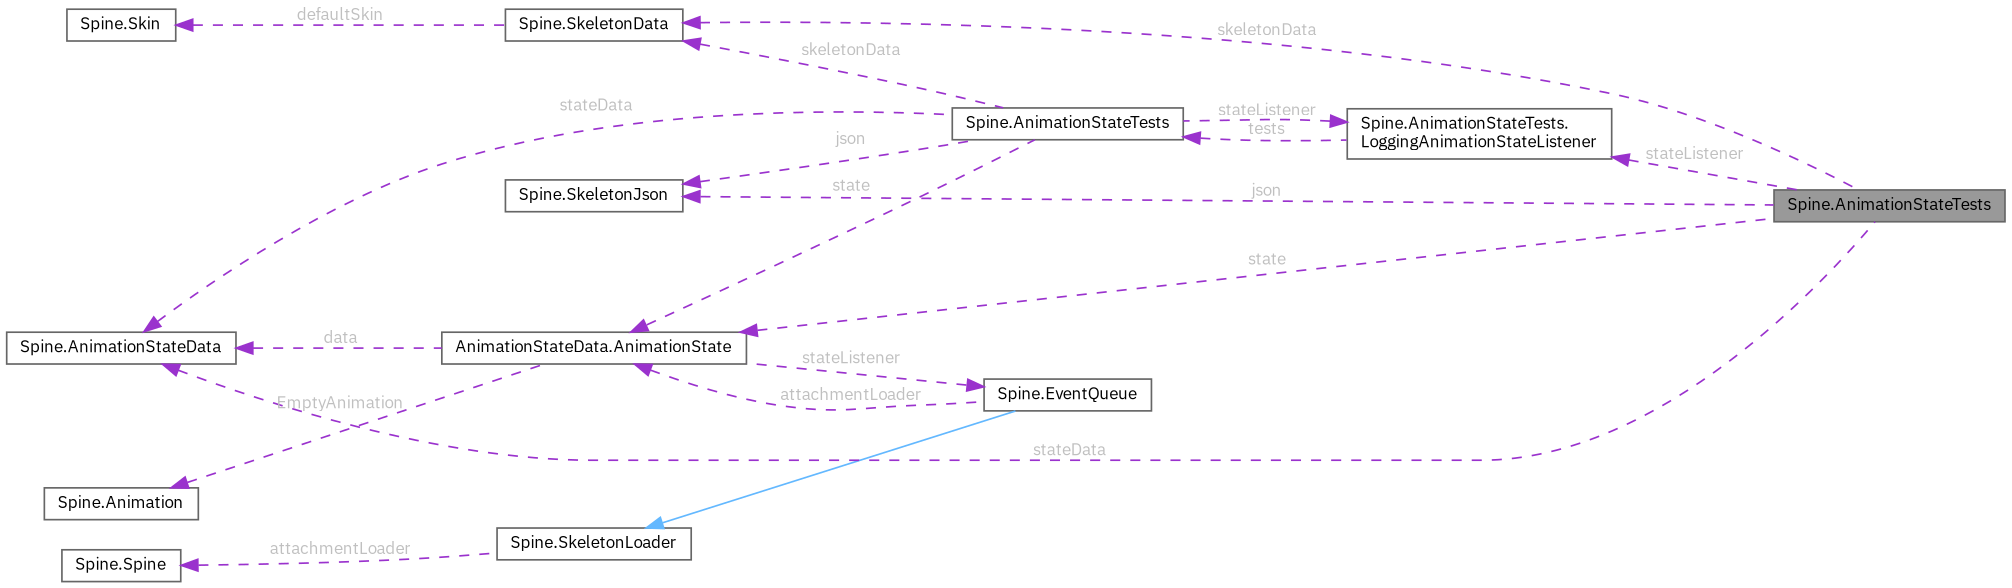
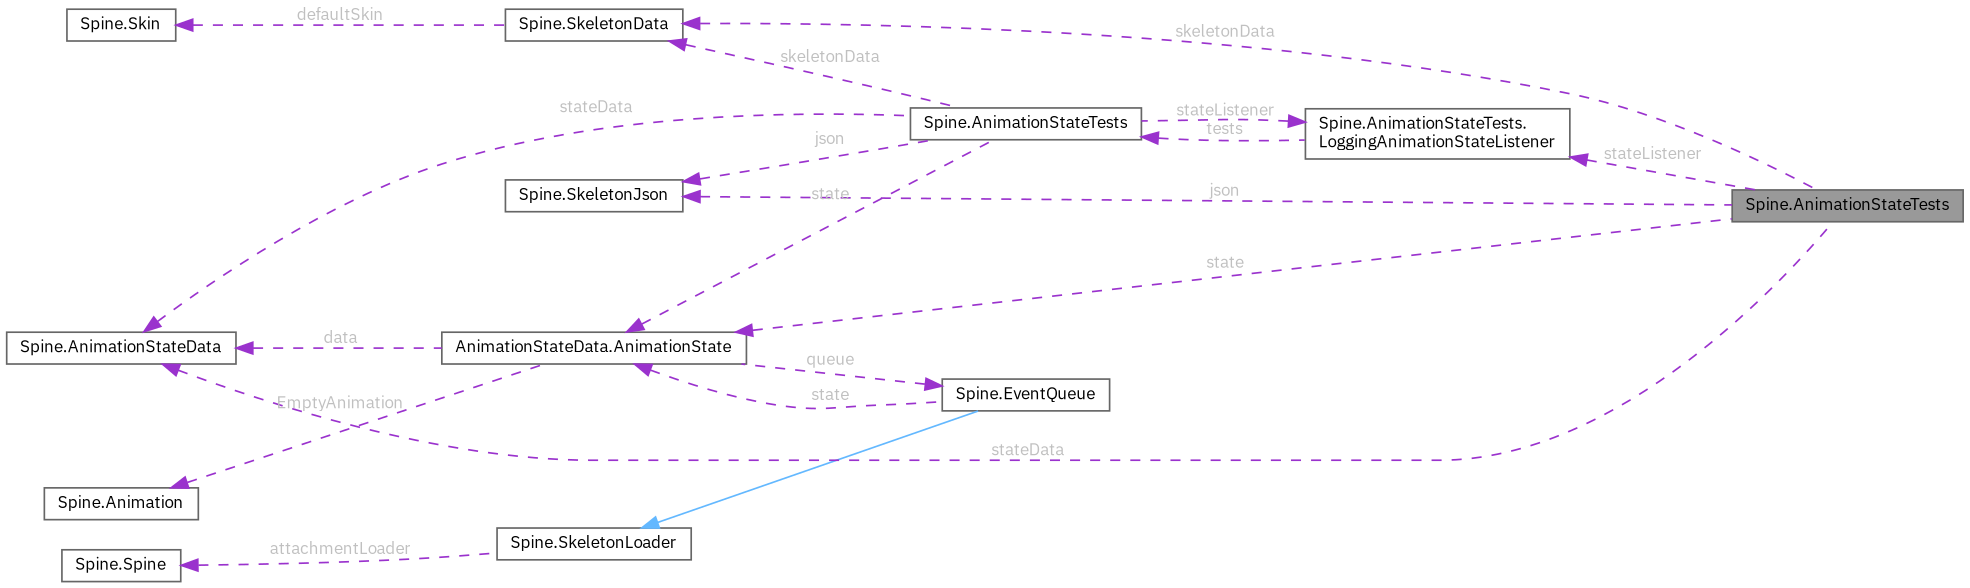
edge "AnimationStateData.AnimationState" -> "Spine.EventQueue": label " stateListener" -> " queue"
edge "Spine.EventQueue" -> "AnimationStateData.AnimationState": label " attachmentLoader" -> " state"
